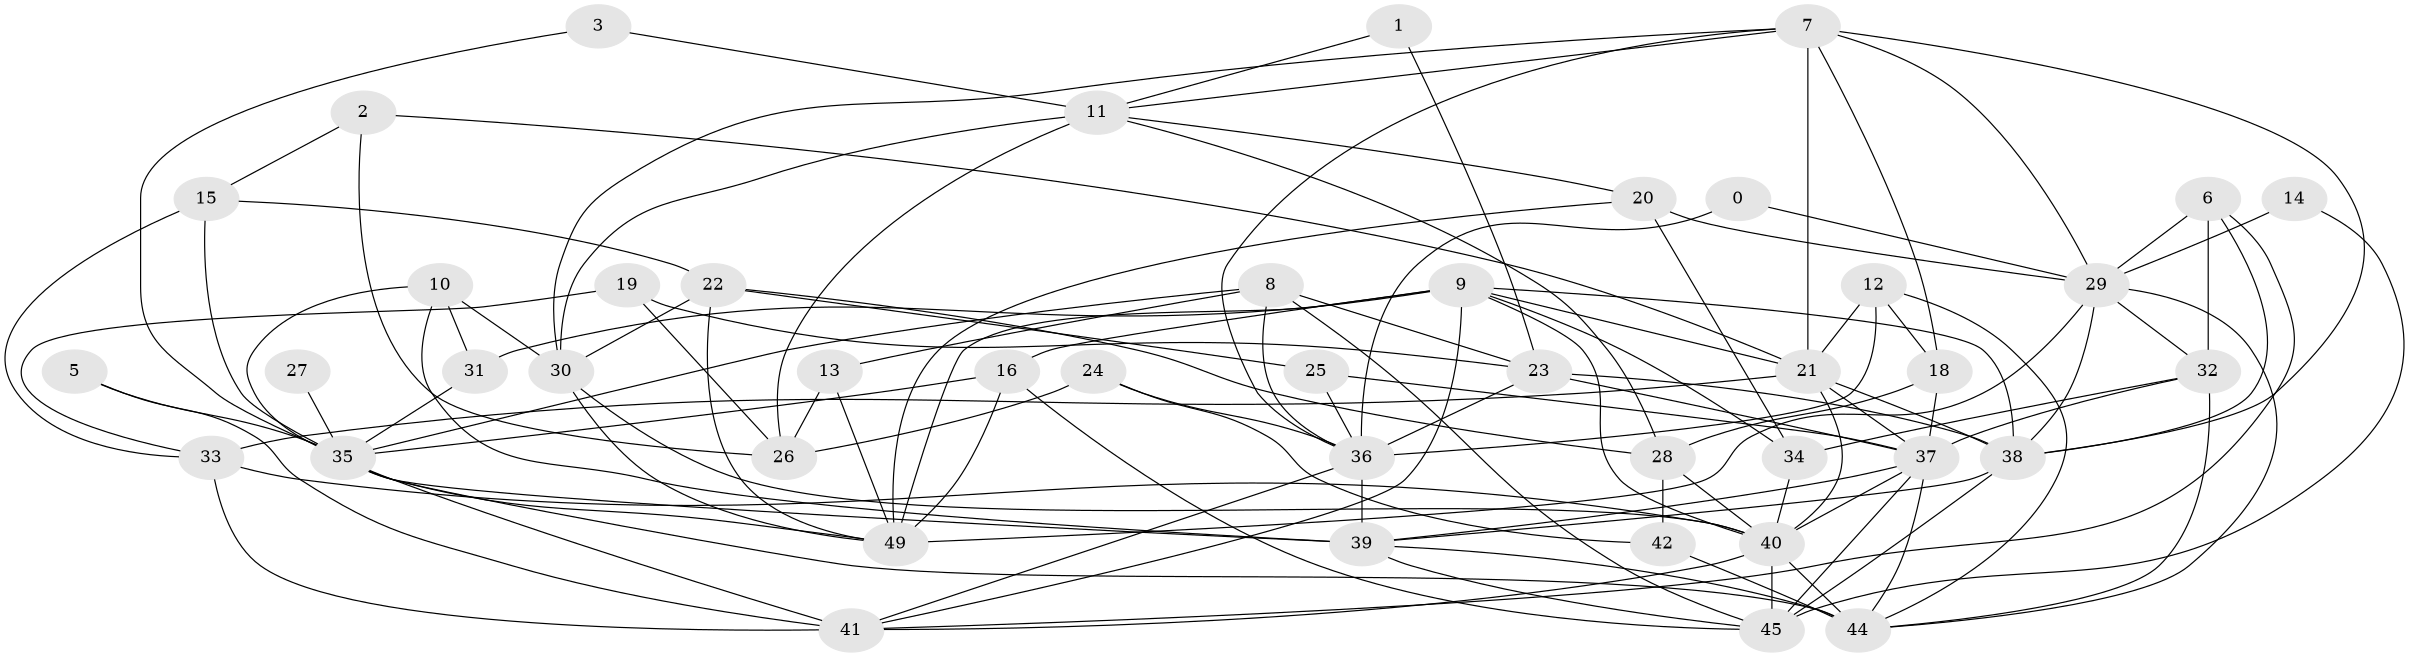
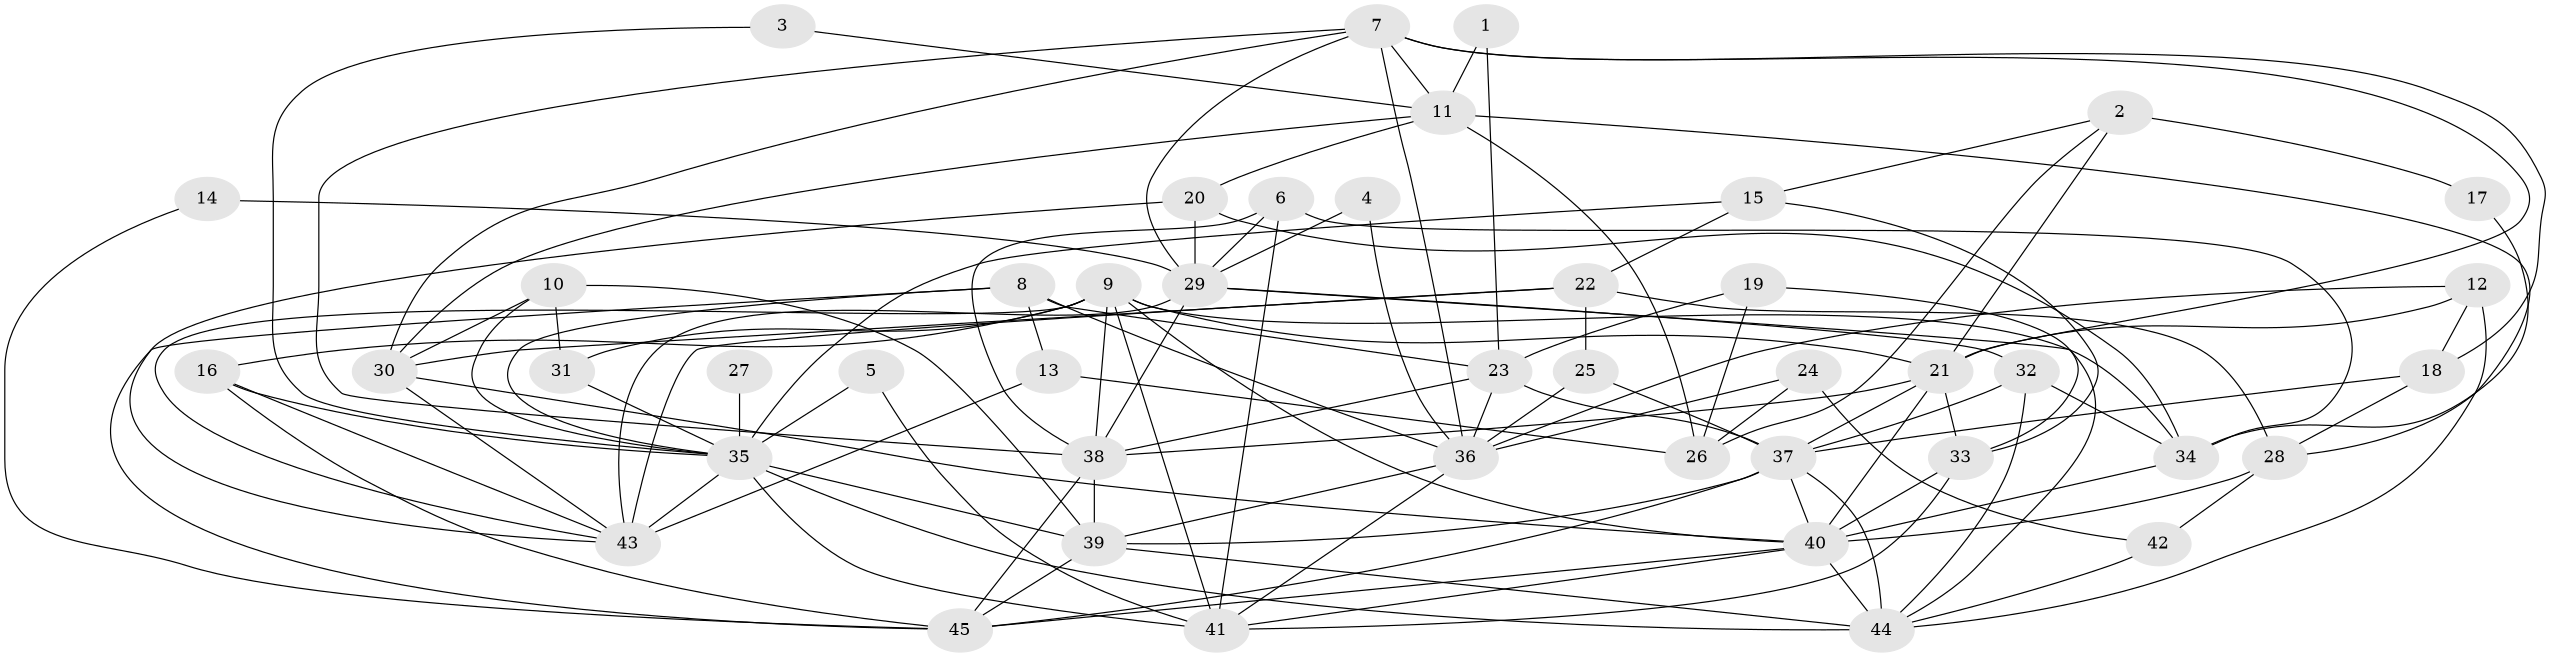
node "0": label "0" -> "4"
node "17": added
edge "6" -- "32": now "6" -- "34"
node "49": label "49" -> "43"
